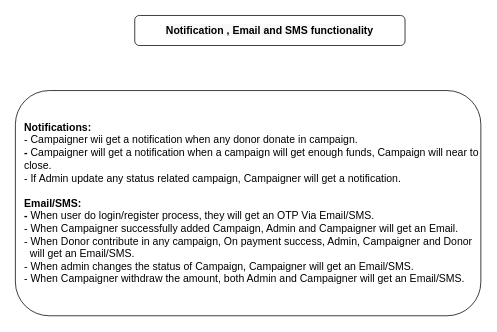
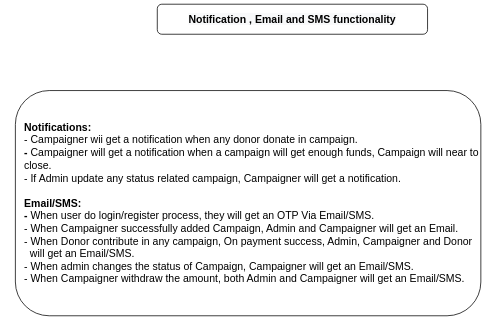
node "Notification , Email and SMS functionality": moved (270, 30) -> (292, 19)
